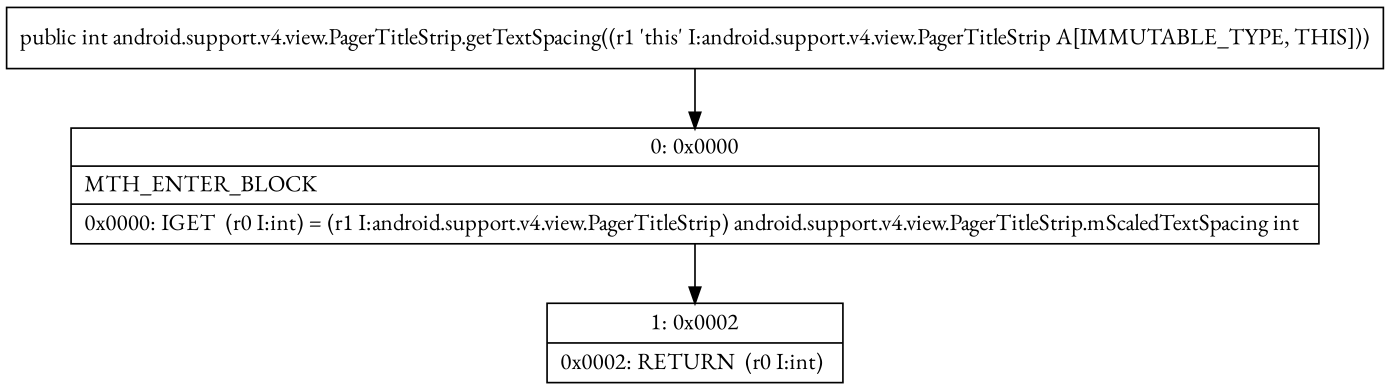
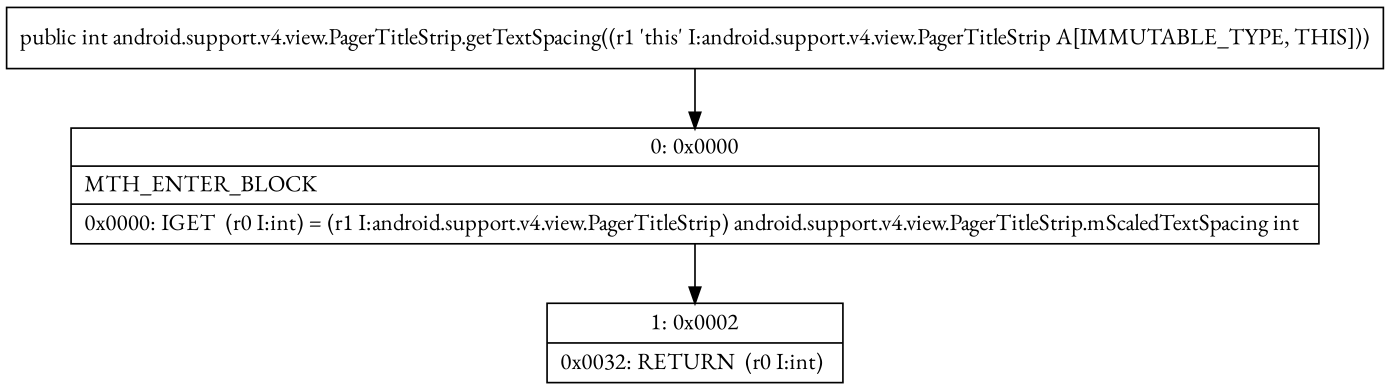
node "1: 0x0002": text "0x0002: RETURN  (r0 I:int)" -> "0x0032: RETURN  (r0 I:int)"
